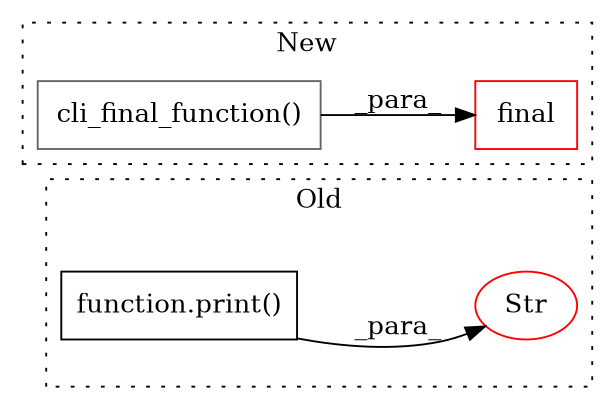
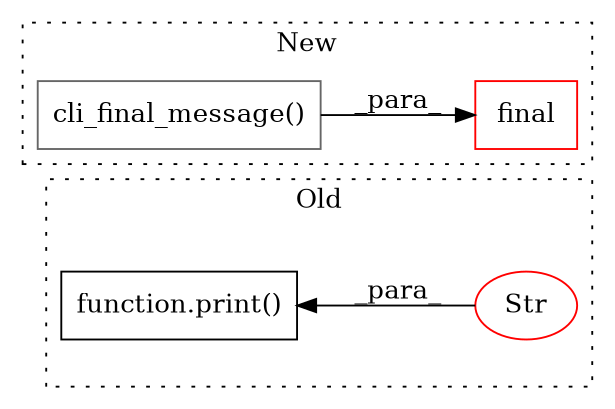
node "cli_final_function()": label "cli_final_function()" -> "cli_final_message()"
edge "function.print()" -> "Str": reversed
